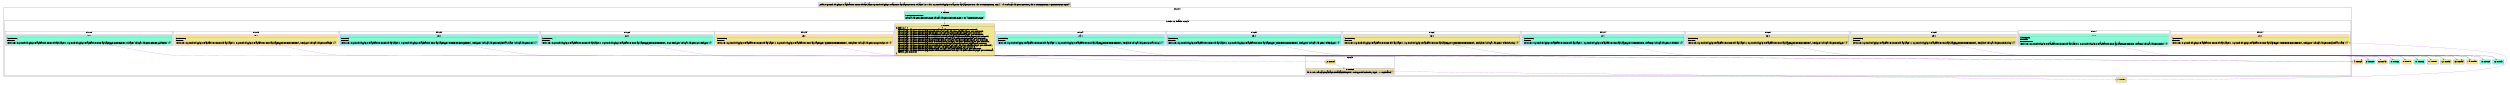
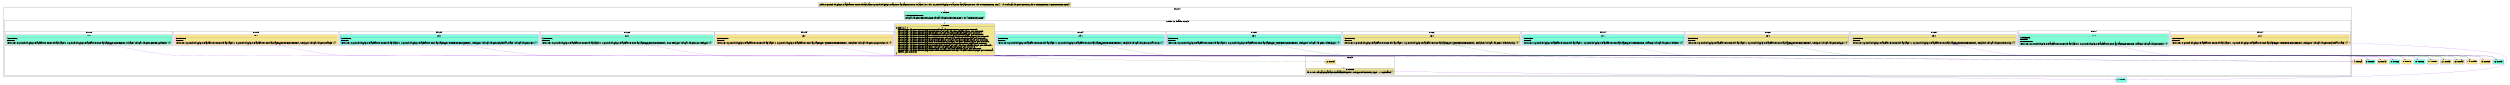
node "20: ?": text "OPTIONS" -> "SYNTHETIC"
node "23: ?": text "SYNTHETIC" -> "COLLECTION"
node "27: ?": text "SYNTHETIC" -> "TRIANGLE"
node "21: ?": text "SYNTHETIC" -> "COLLECTION"
node "15: 0x00c9": fillcolor aquamarine -> khaki
node "7: 0x0057": fillcolor khaki -> aquamarine
